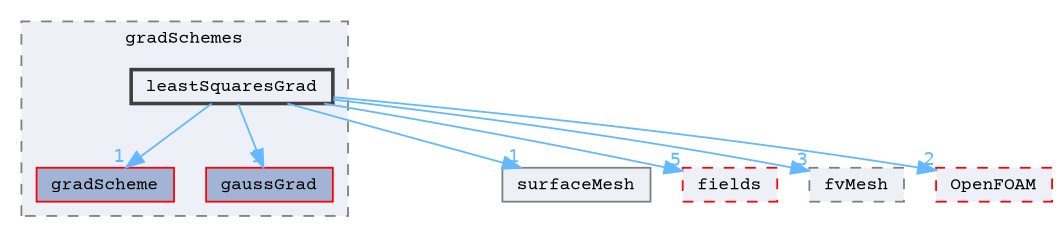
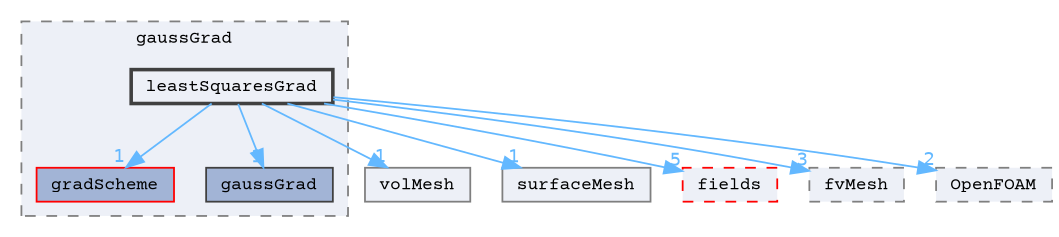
cluster "gradSchemes": label "gradSchemes" -> "gaussGrad"
node "gaussGrad": color red -> grey25
node "volMesh": added
node "OpenFOAM": color red -> grey50
